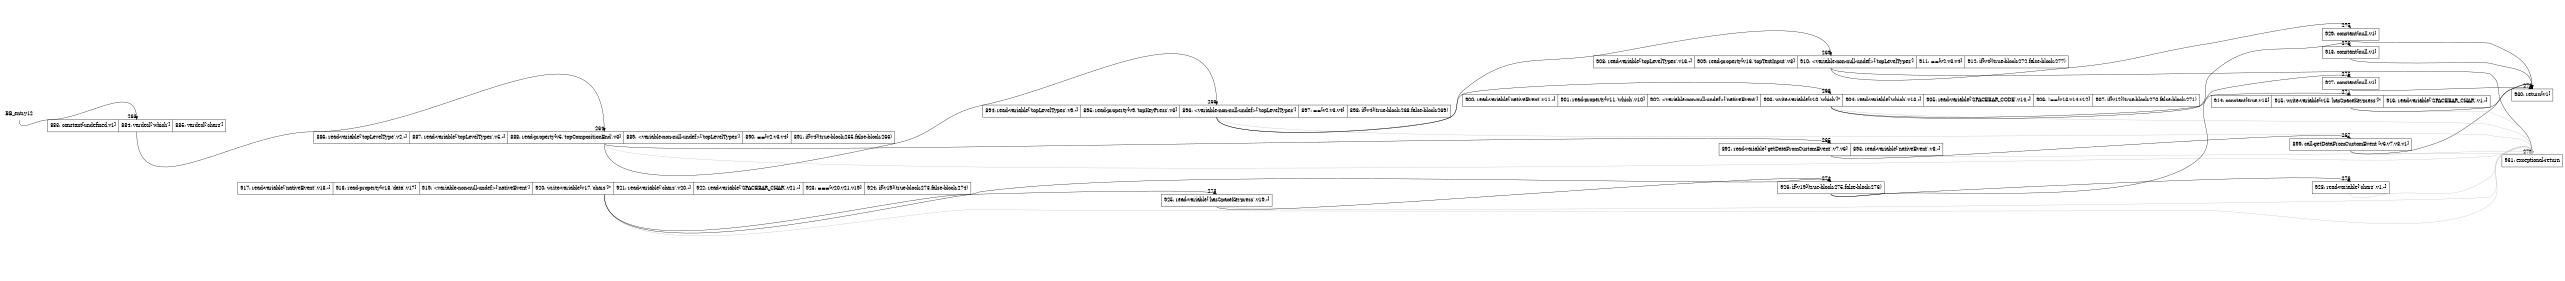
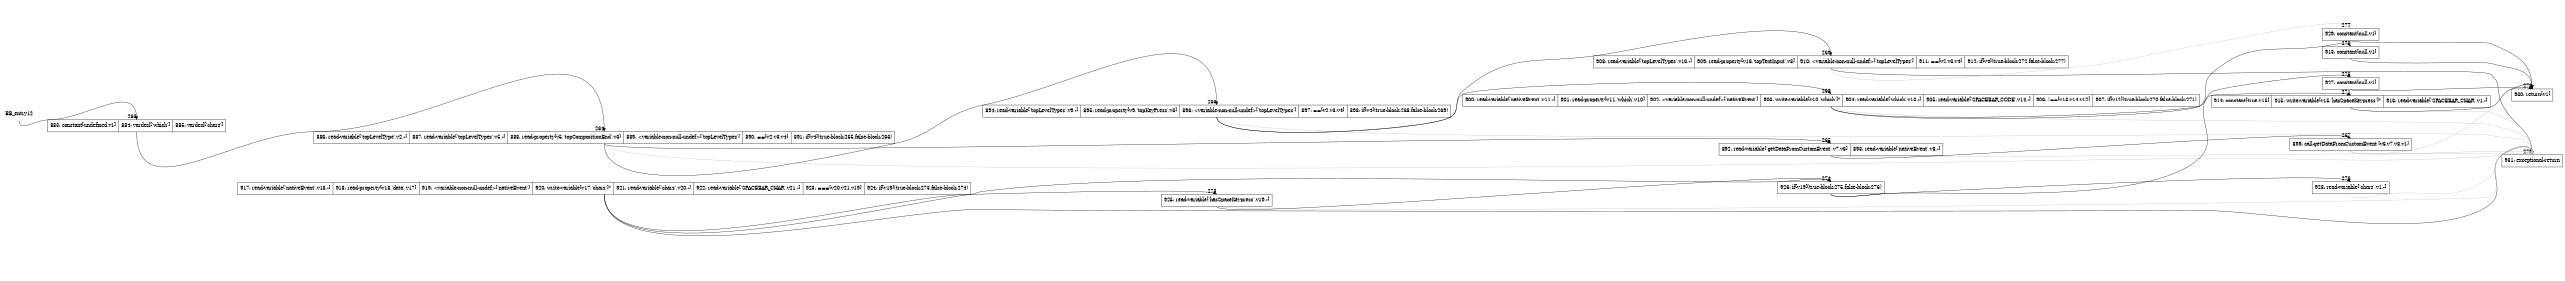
edge "908: read-variable['topLevelTypes',v16,-]" -> "929: constant[null,v1]": color black -> gray
edge "899: call-getDataFromCustomEvent [v6,v7,v8,v1]" -> "930: return[v1]": color black -> gray
edge "917: read-variable['nativeEvent',v18,-]" -> "931: exceptional-return": color gray -> black
